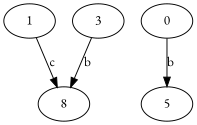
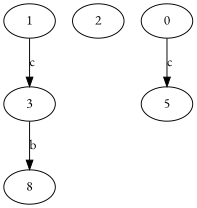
node "2": added
edge "1" -> "8": now "1" -> "3"
edge "0" -> "5": label "b" -> "c"
